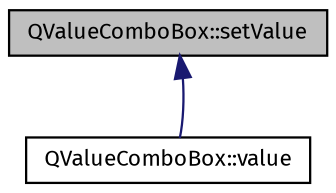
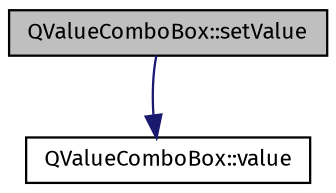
edge "QValueComboBox::value" -> "QValueComboBox::setValue": reversed
